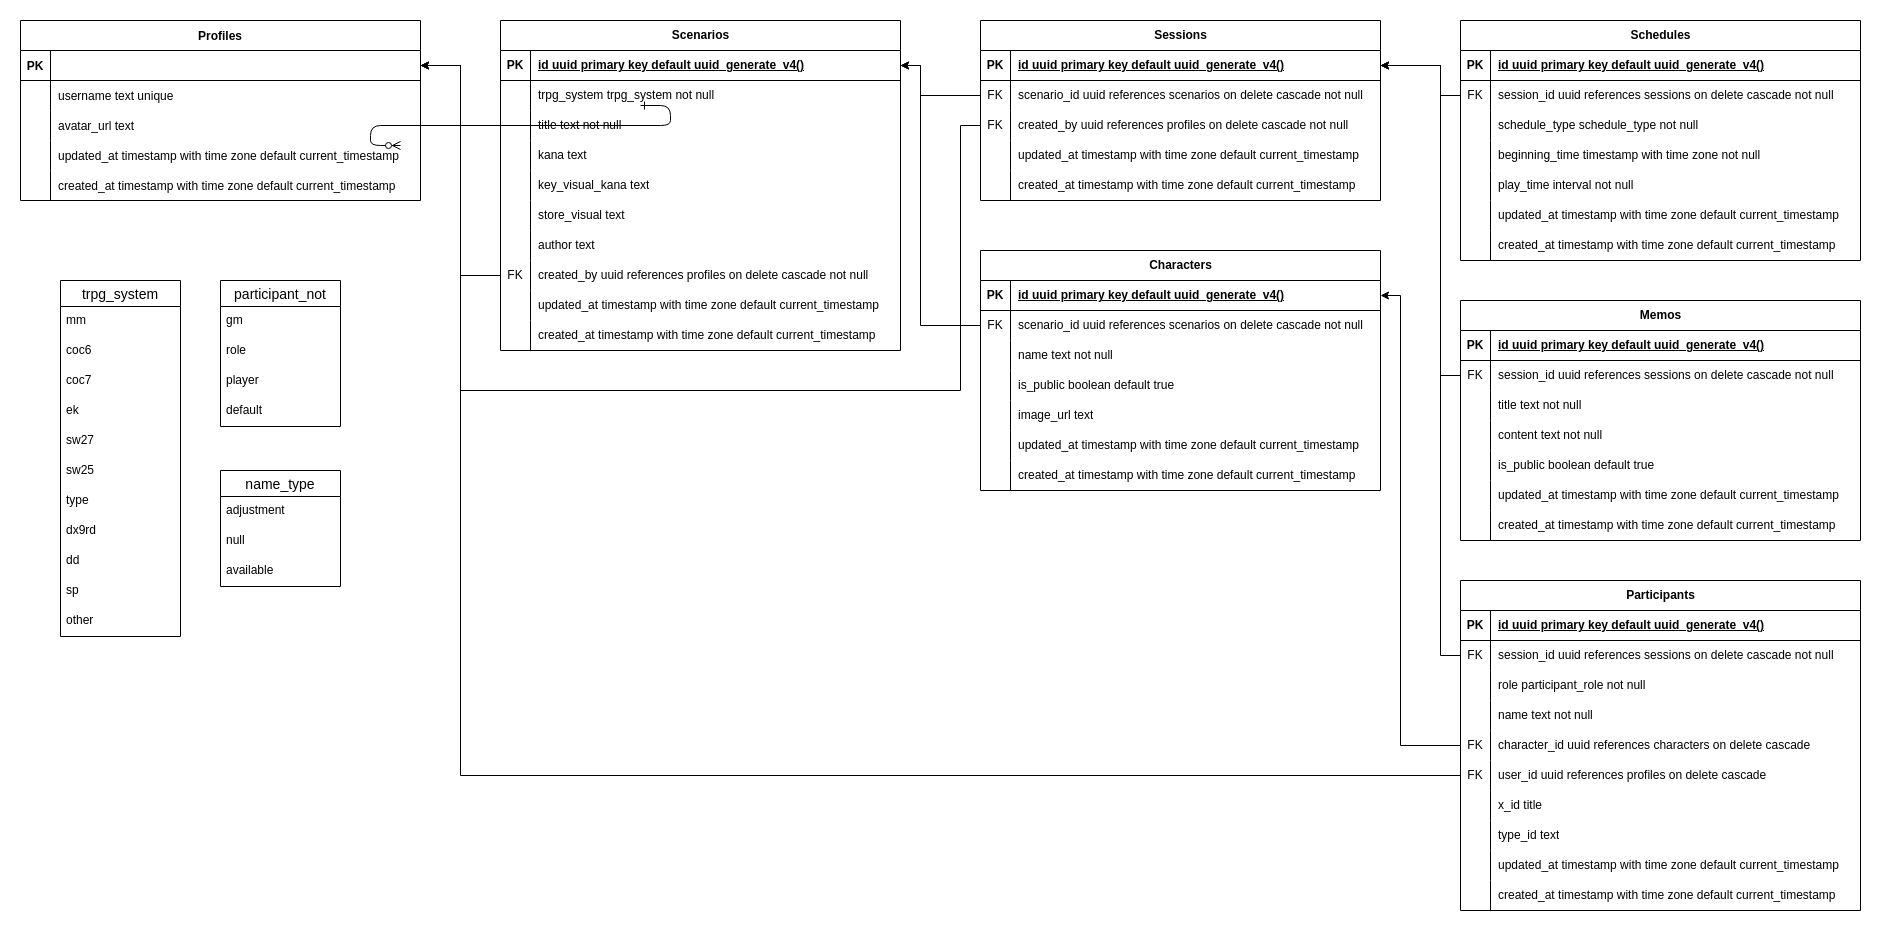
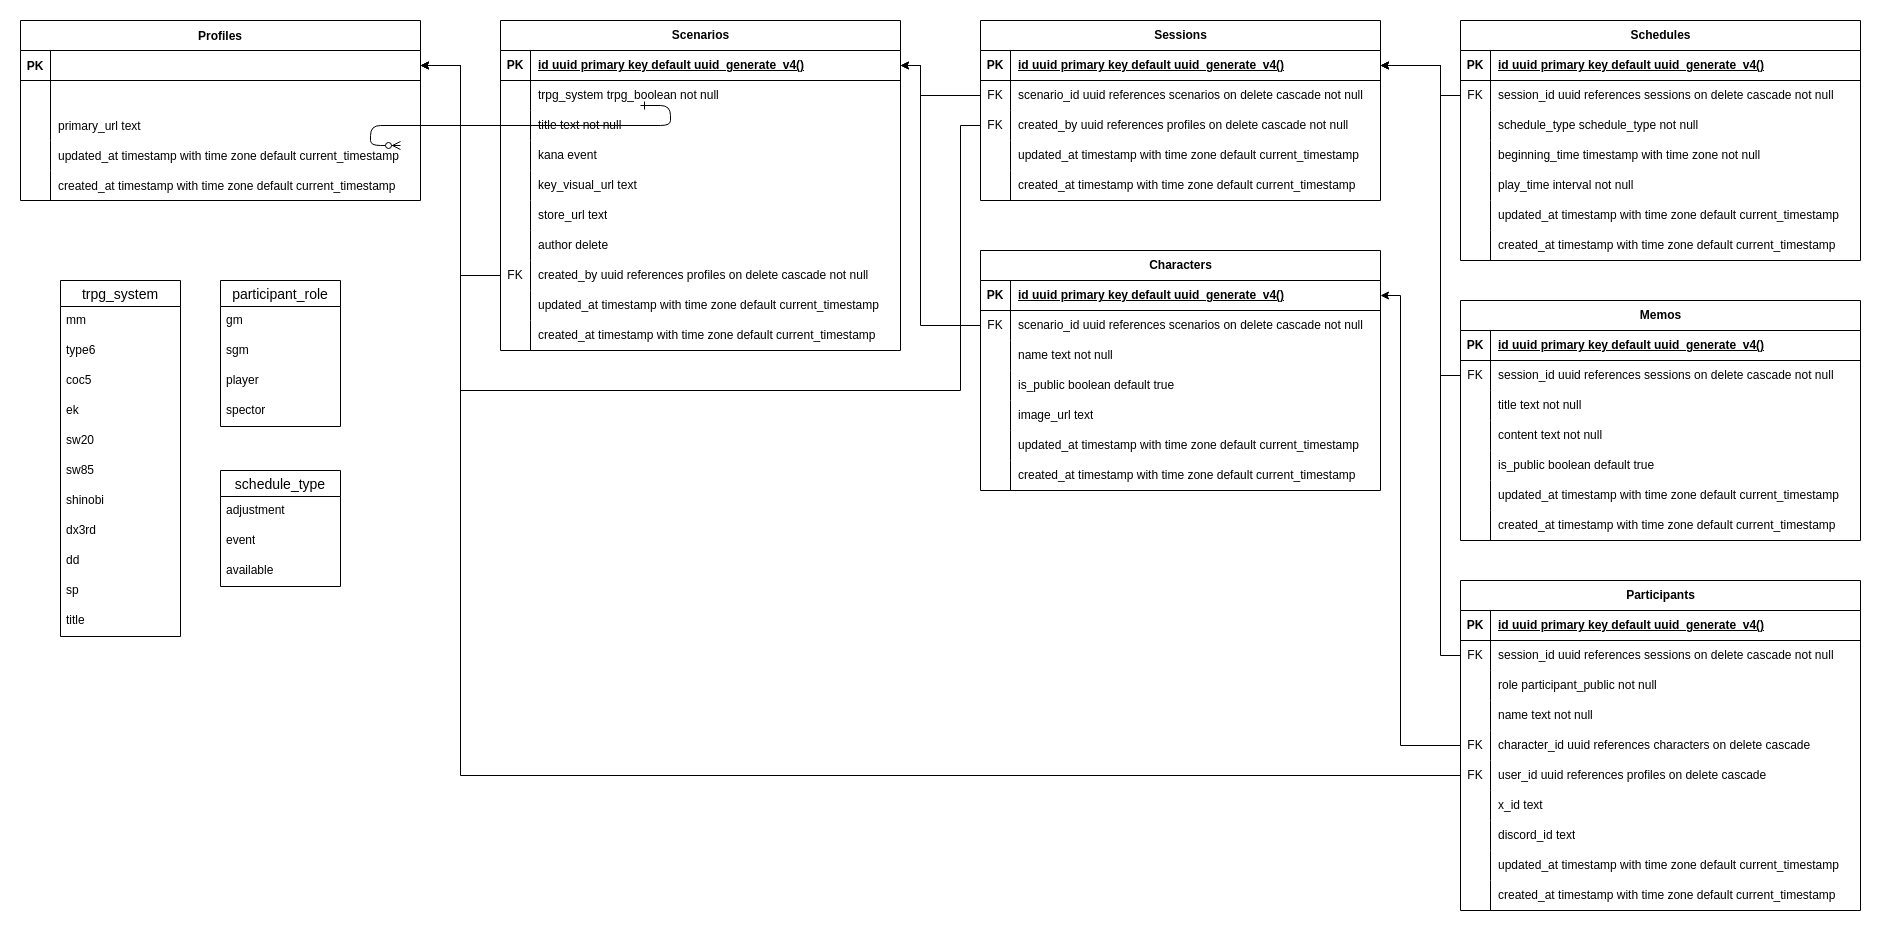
node "username text unique": removed
node "trpg_system trpg_system not null": label "trpg_system trpg_system not null" -> "trpg_system trpg_boolean not null"
node "avatar_url text": label "avatar_url text" -> "primary_url text"
node "kana text": label "kana text" -> "kana event"
node "key_visual_kana text": label "key_visual_kana text" -> "key_visual_url text"
node "store_visual text": label "store_visual text" -> "store_url text"
node "author text": label "author text" -> "author delete"
node "participant_not": label "participant_not" -> "participant_role"
node "coc6": label "coc6" -> "type6"
node "role": label "role" -> "sgm"
node "coc7": label "coc7" -> "coc5"
node "default": label "default" -> "spector"
node "sw27": label "sw27" -> "sw20"
node "sw25": label "sw25" -> "sw85"
node "name_type": label "name_type" -> "schedule_type"
node "type": label "type" -> "shinobi"
node "dx9rd": label "dx9rd" -> "dx3rd"
node "null": label "null" -> "event"
node "other": label "other" -> "title"
node "role participant_role not null": label "role participant_role not null" -> "role participant_public not null"
node "x_id title": label "x_id title" -> "x_id text"
node "type_id text": label "type_id text" -> "discord_id text"
